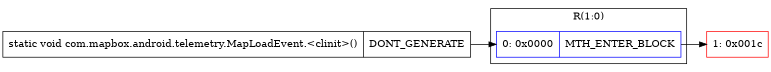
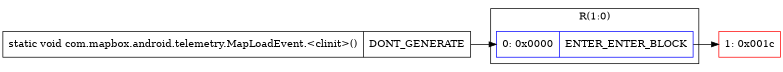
node "0: 0x0000": text "MTH_ENTER_BLOCK" -> "ENTER_ENTER_BLOCK"
